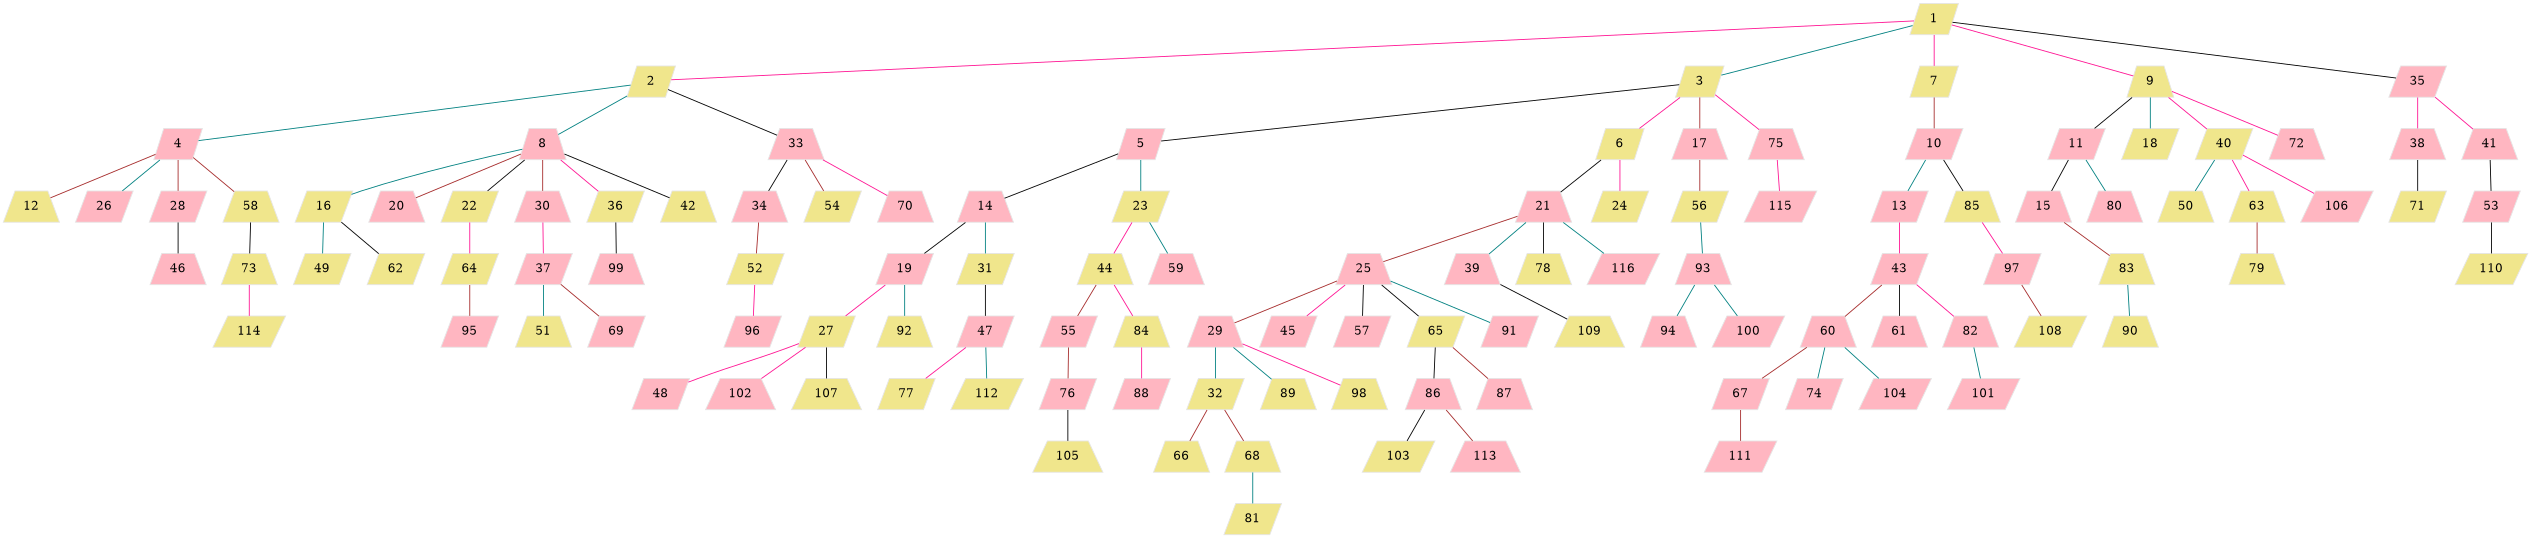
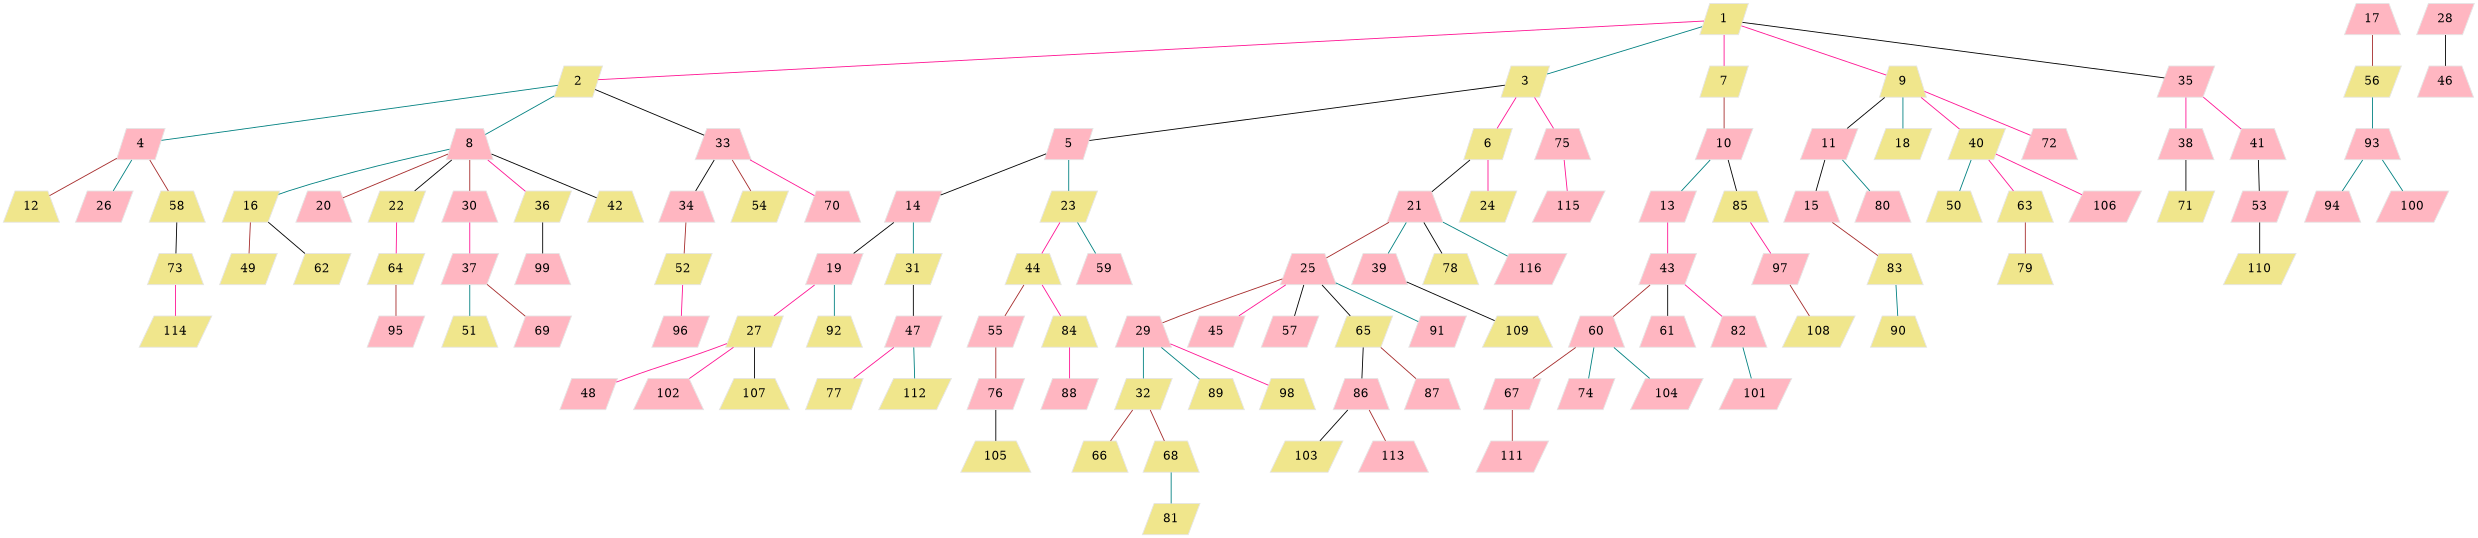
edge "3" -- "17": removed
edge "4" -- "28": removed
node "14": shape trapezium -> parallelogram
edge "16" -- "49": color teal -> brown
